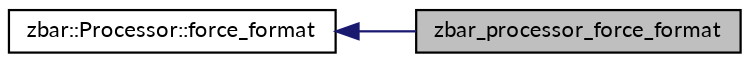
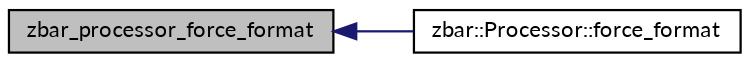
edge "zbar_processor_force_format" -> "zbar::Processor::force_format": reversed
